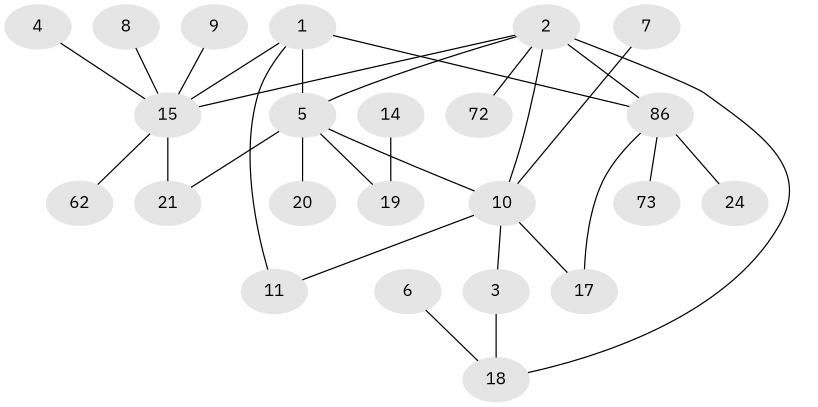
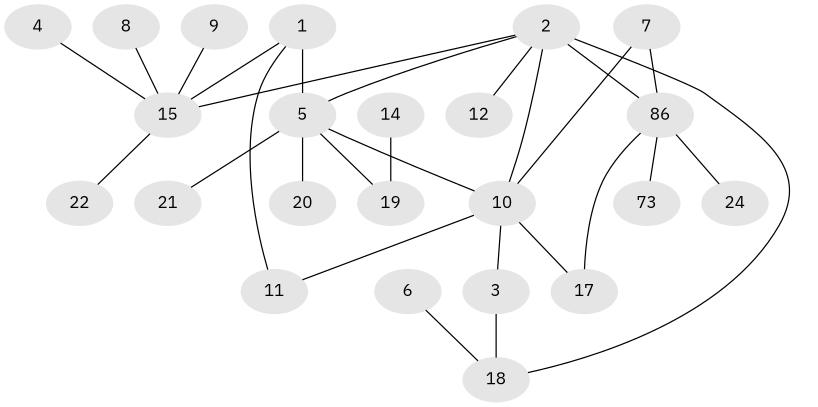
edge "1" -- "86": now "7" -- "86"
node "72": label "72" -> "12"
edge "15" -- "21": removed
node "62": label "62" -> "22"
